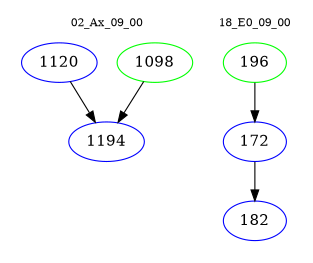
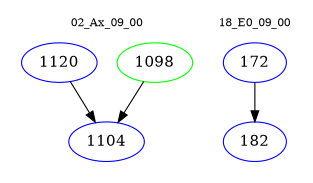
node "196": removed
node "1194": label "1194" -> "1104"
